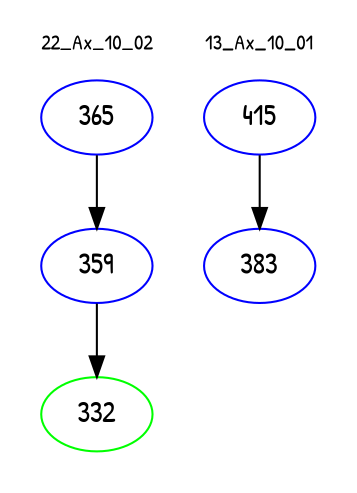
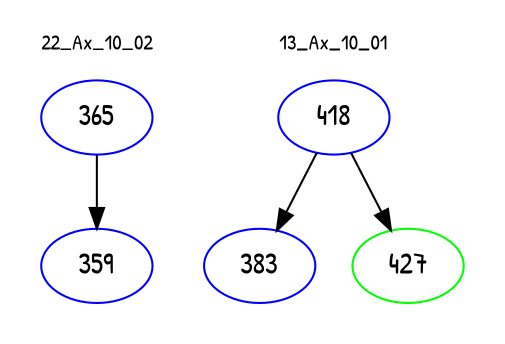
node "415": label "415" -> "418"
node "427": added
node "332": removed
